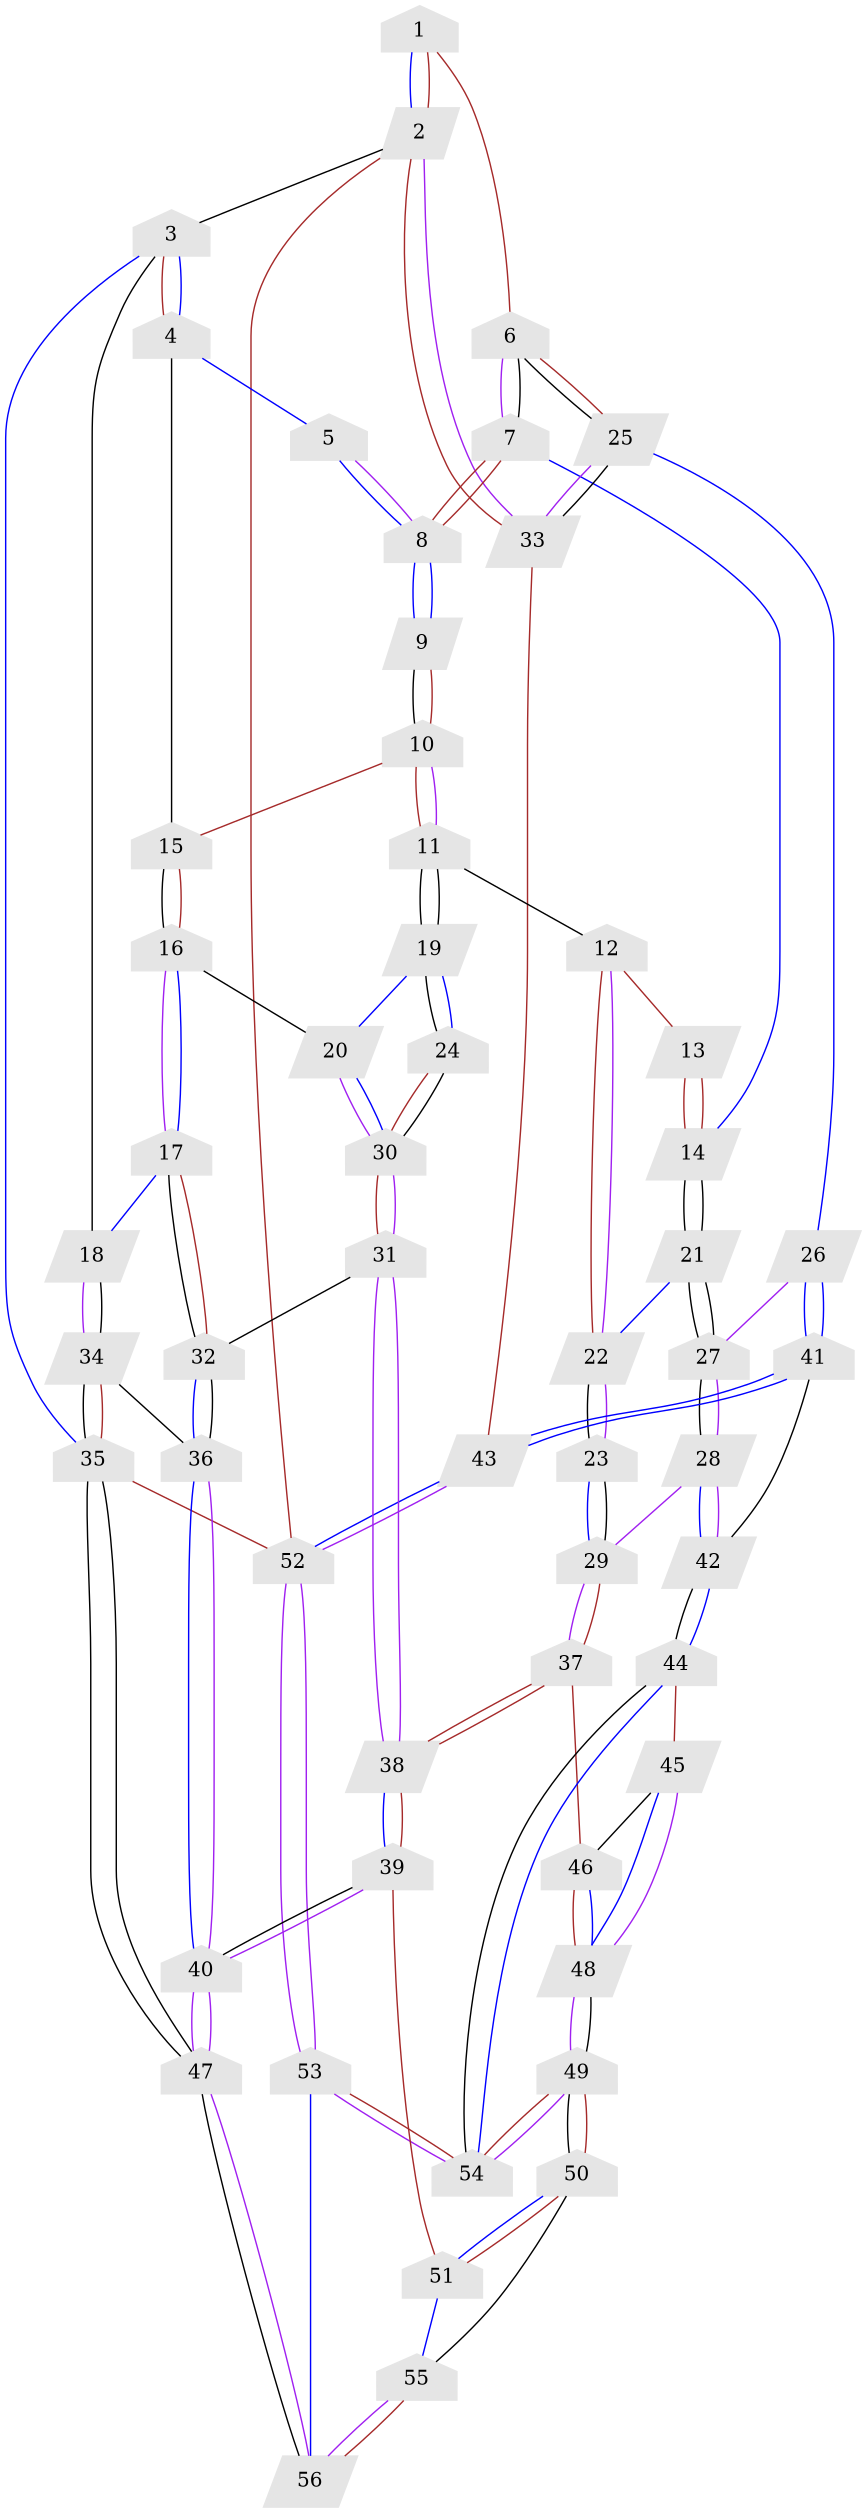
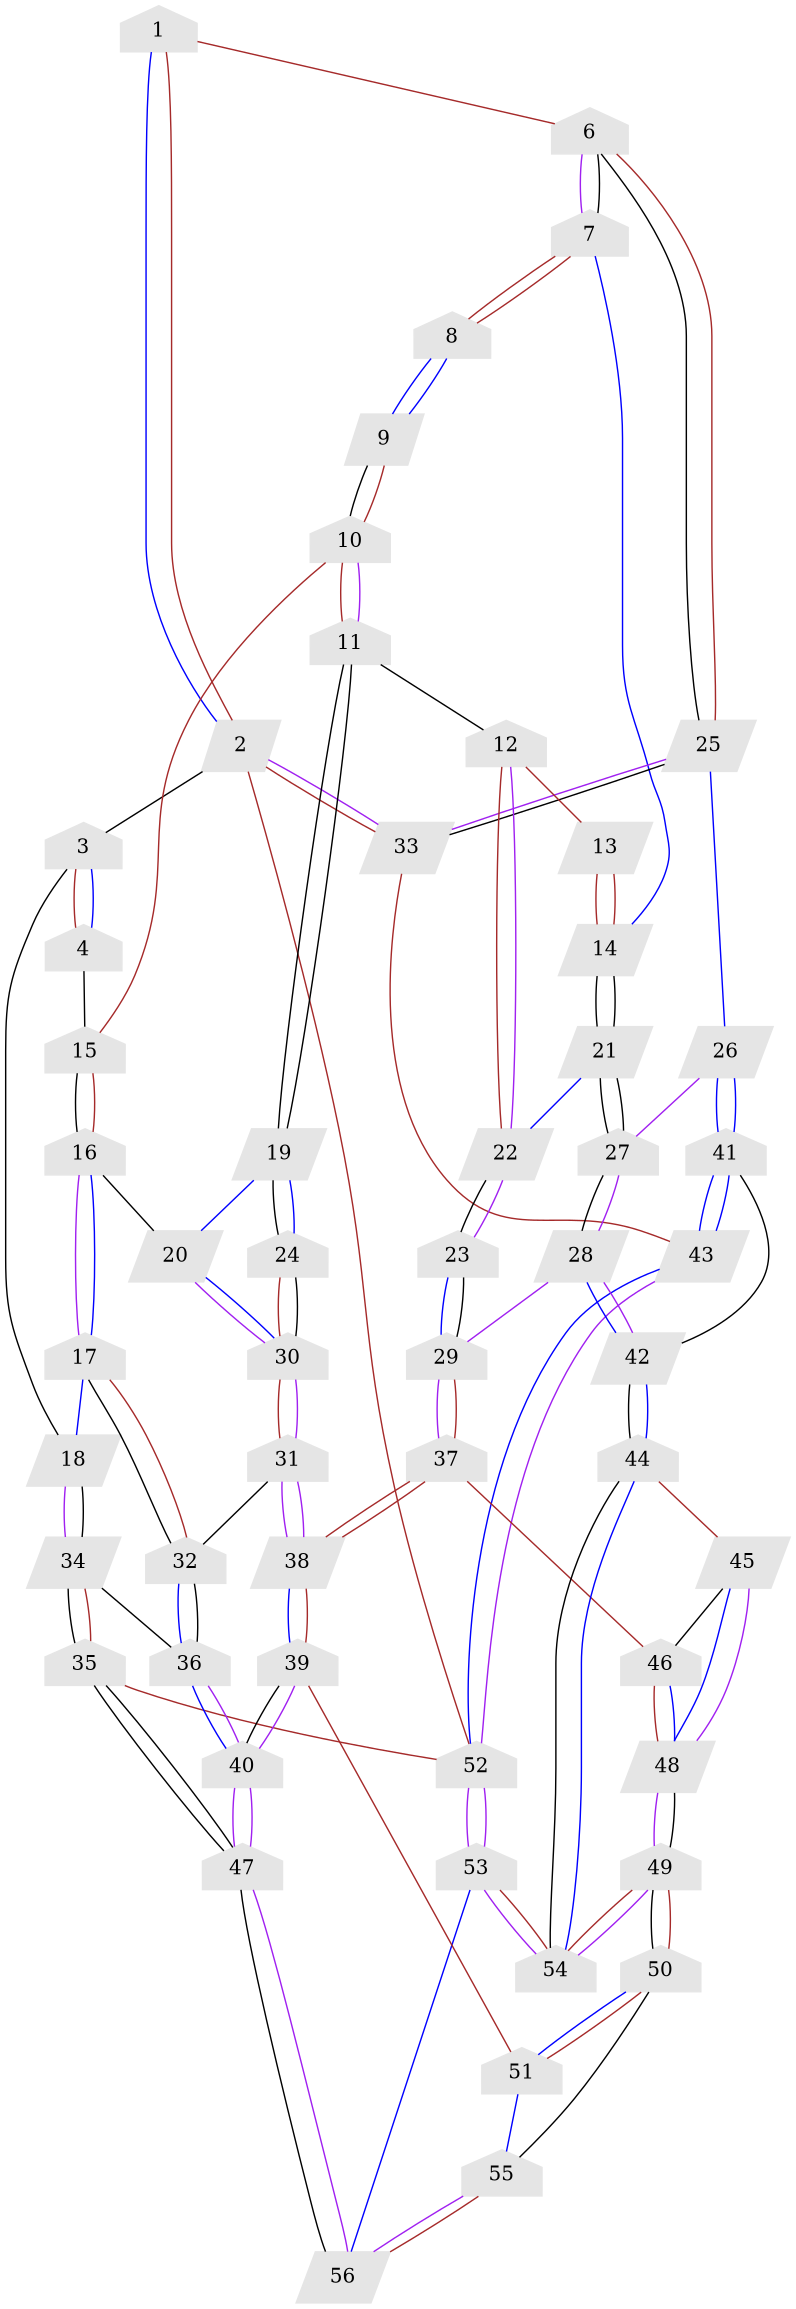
node "5": removed
edge "3" -- "35": removed
